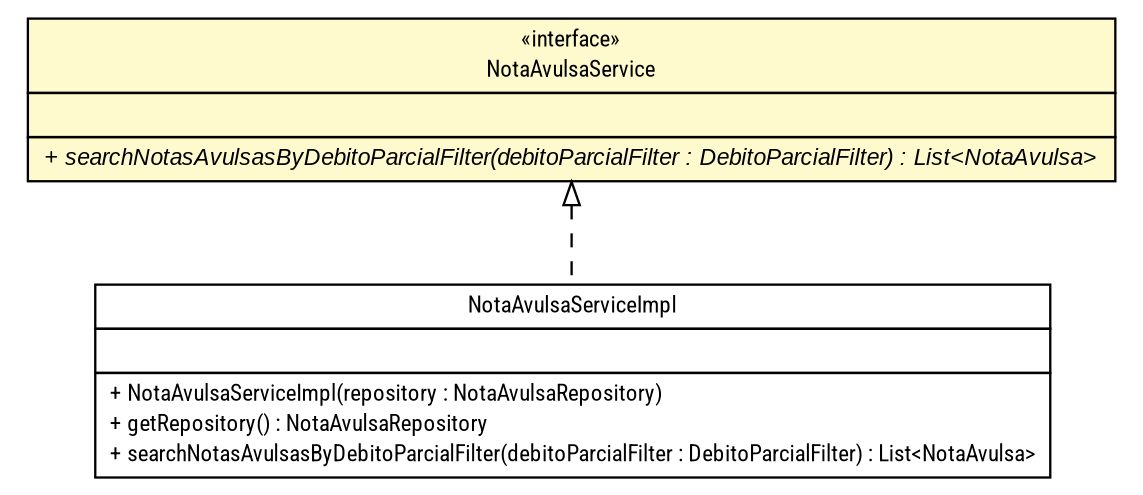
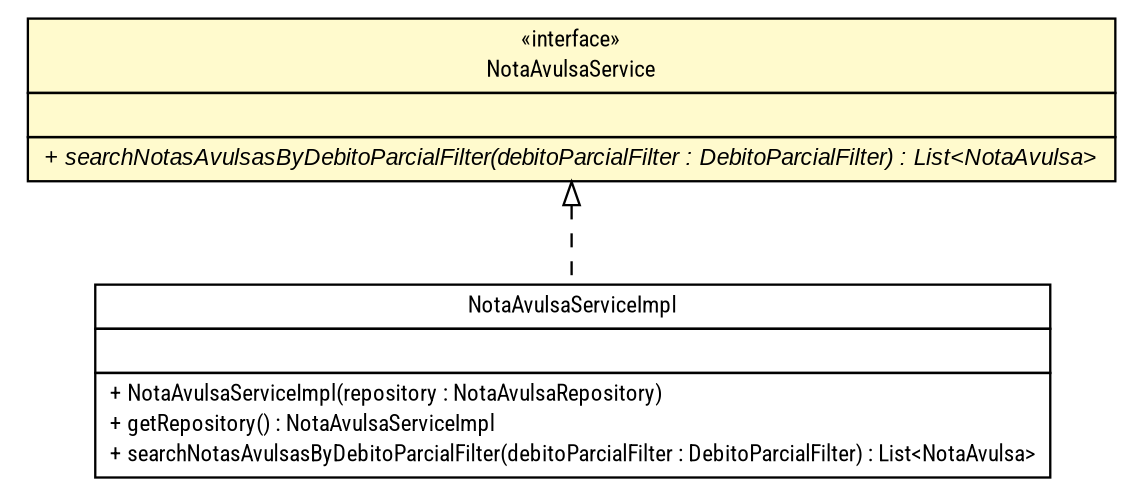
node "NotaAvulsaServiceImpl": text "+ getRepository() : NotaAvulsaRepository" -> "+ getRepository() : NotaAvulsaServiceImpl"
